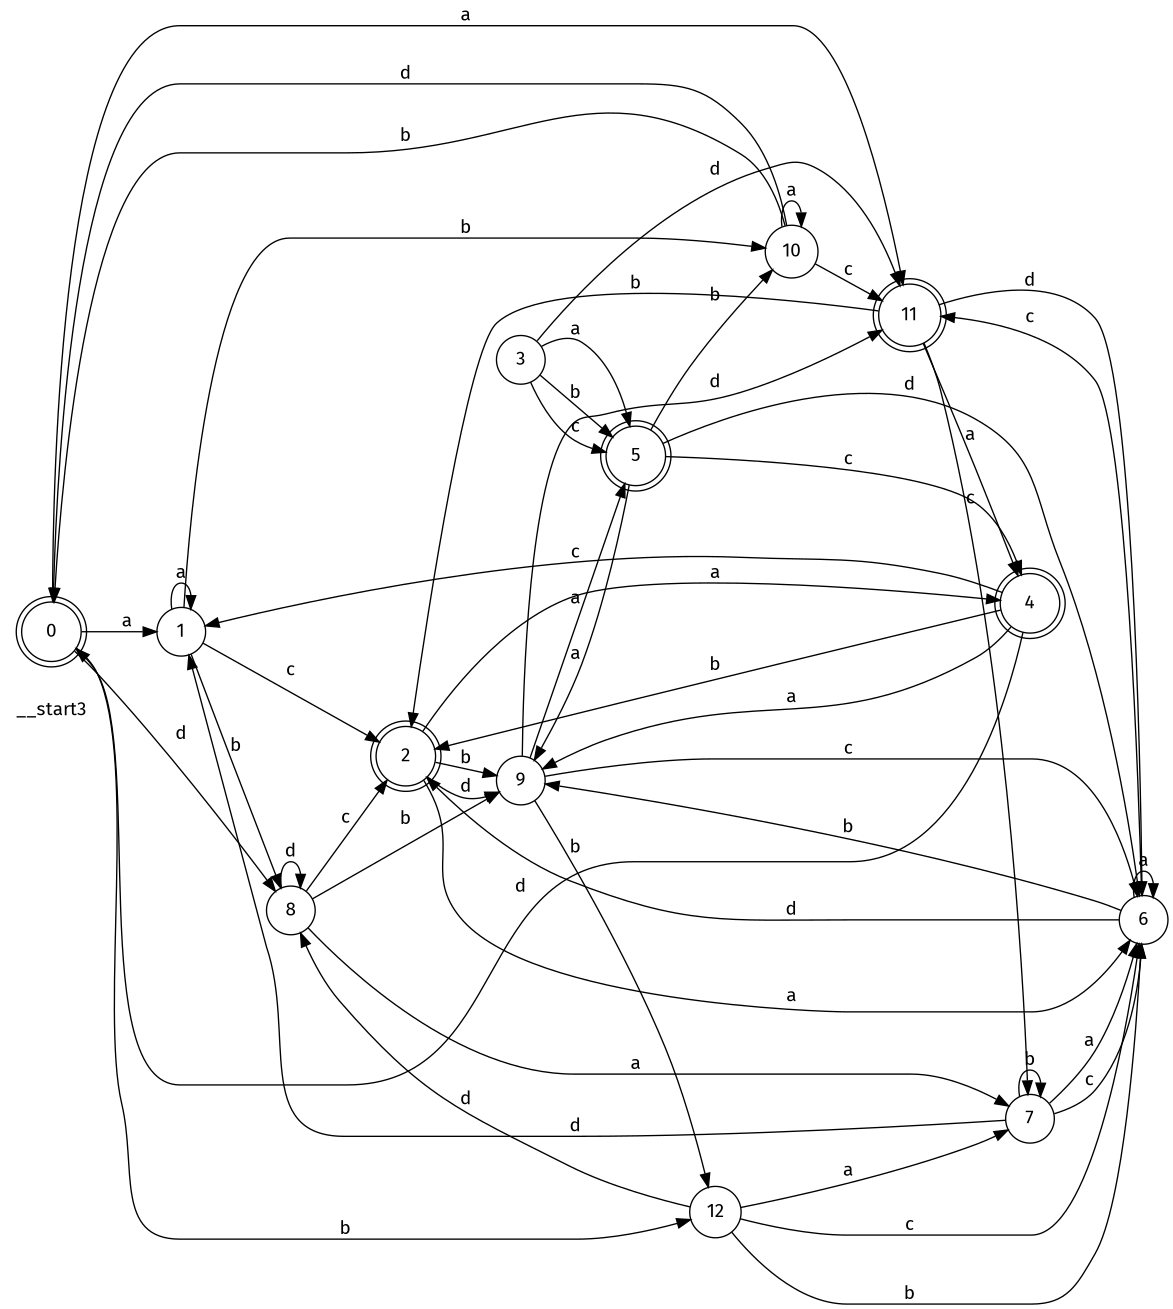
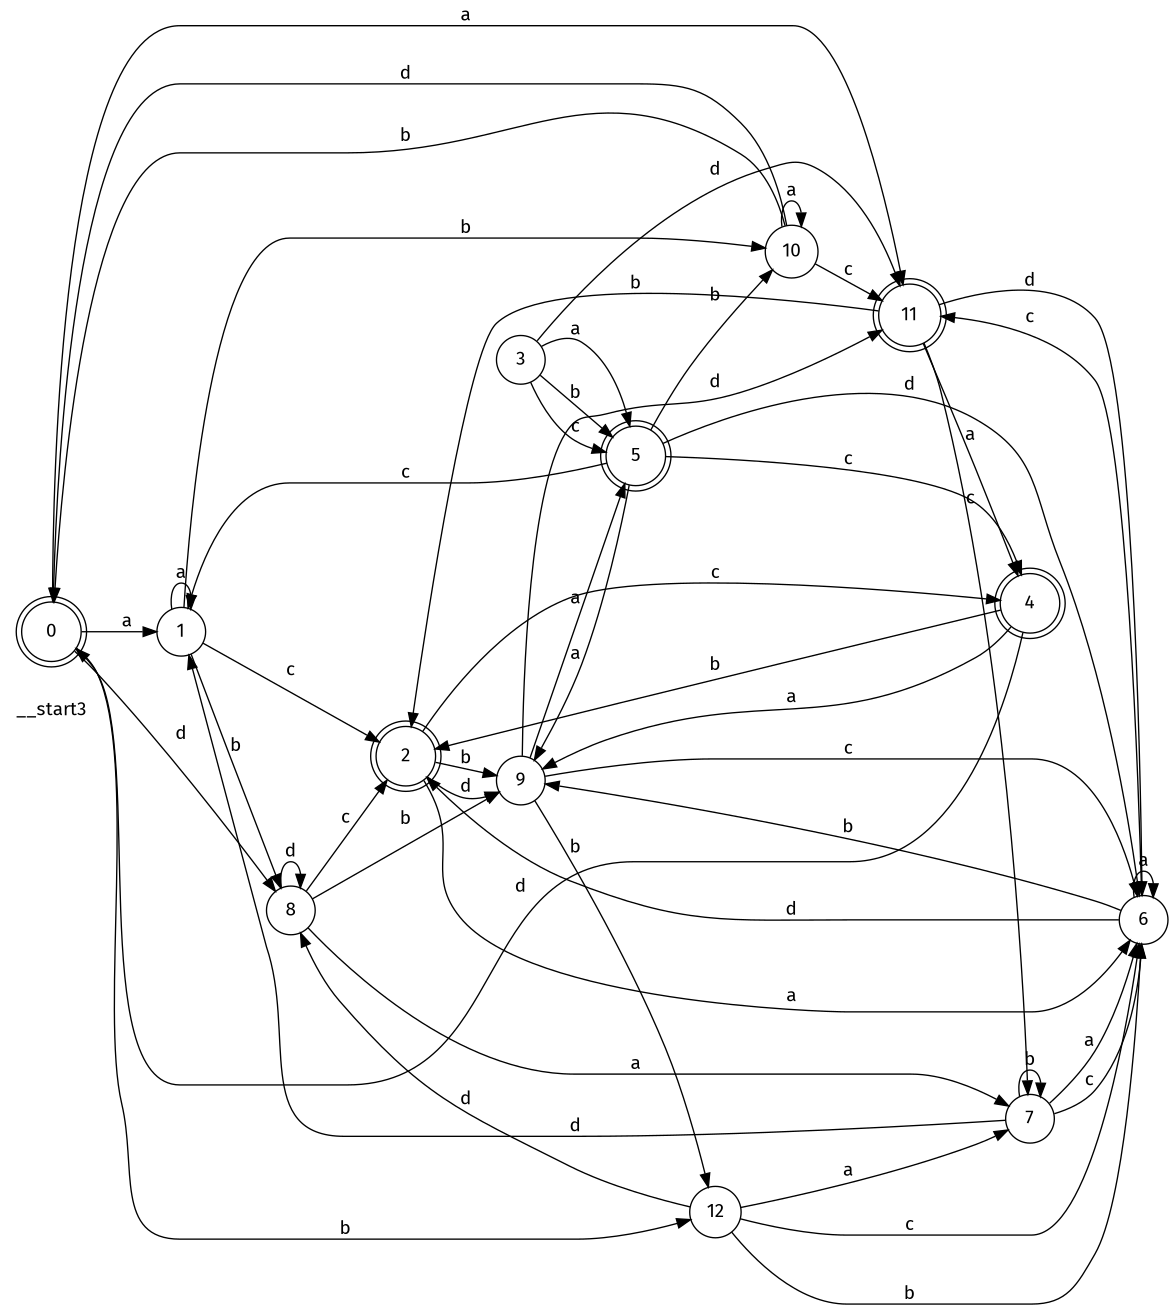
edge "4" -> "1": now "5" -> "1"
edge "2" -> "4": label "a" -> "c"
